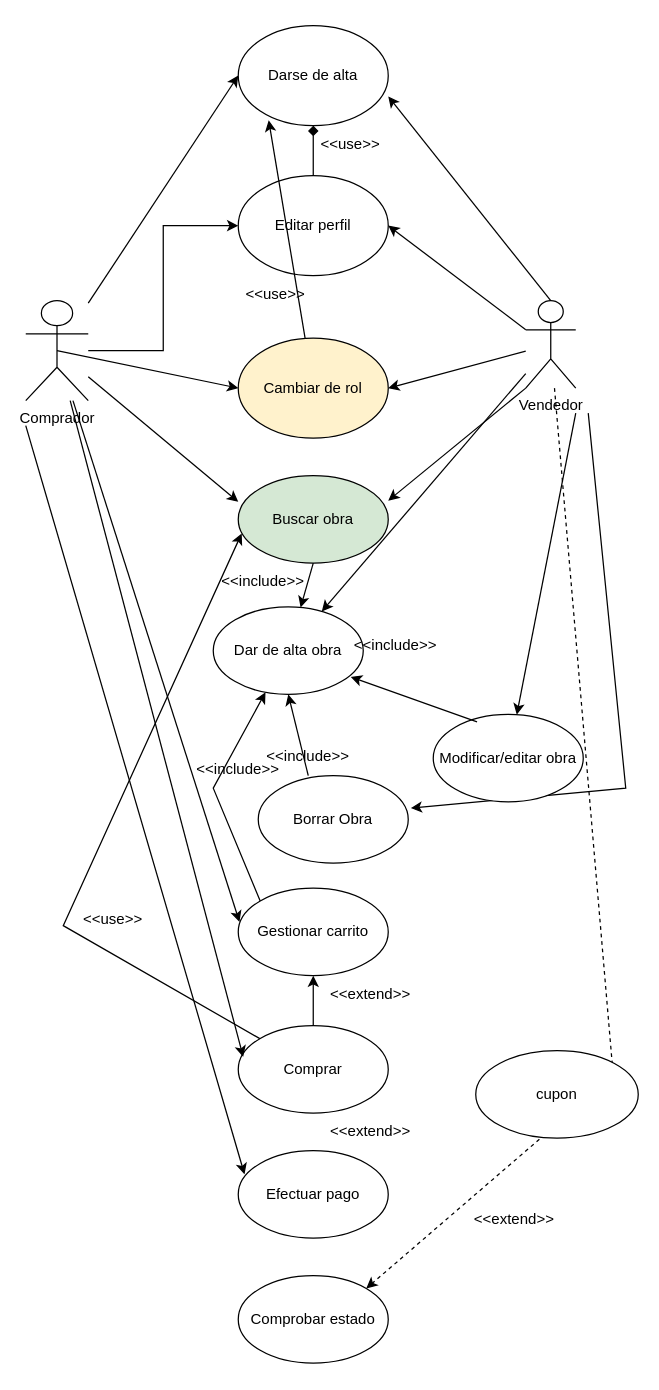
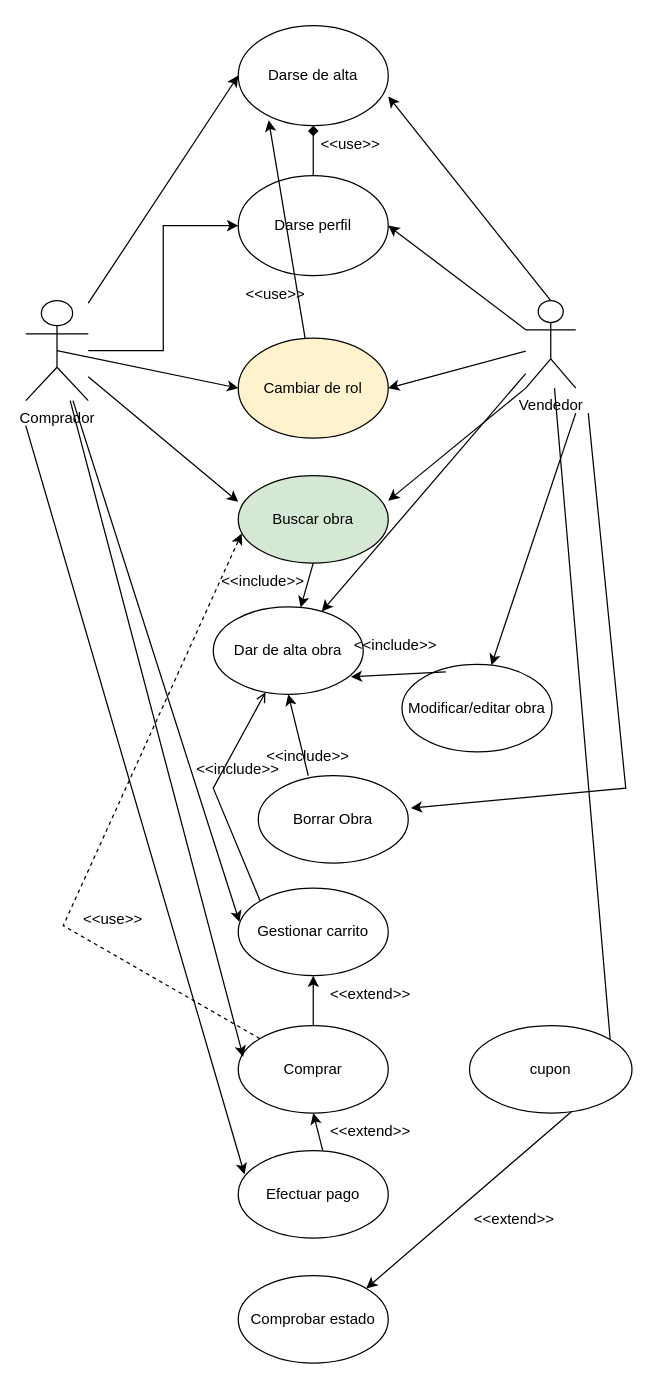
node "Editar perfil": label "Editar perfil" -> "Darse perfil"
edge "Gestionar carrito" -> "Dar de alta obra": arrowhead classic -> open
node "Modificar/editar obra": moved (508, 758) -> (477, 708)
edge "Vendedor" -> "Comprobar estado": style dashed -> solid
edge "Comprar" -> "Buscar obra": style solid -> dashed
node "cupon": moved (557, 1094) -> (551, 1069)
edge "Efectuar pago" -> "Comprar": added
